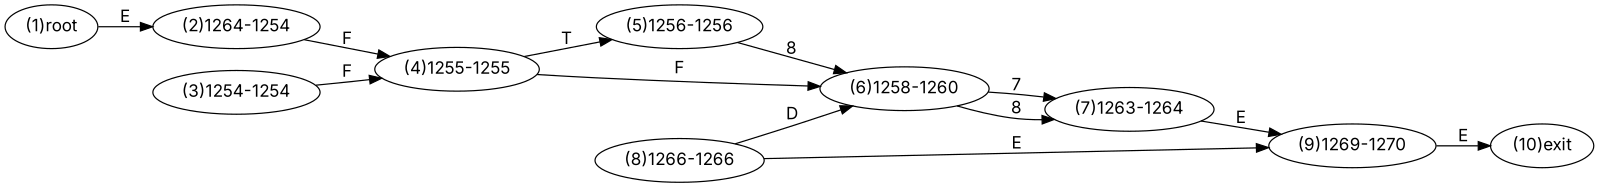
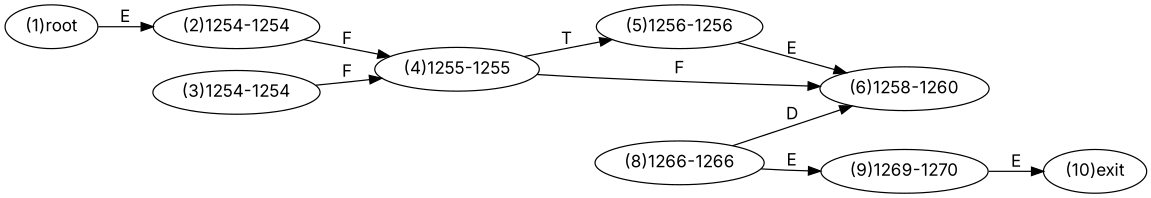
node "(2)1264-1254": label "(2)1264-1254" -> "(2)1254-1254"
edge "(5)1256-1256" -> "(6)1258-1260": label "8" -> "E"
node "(7)1263-1264": removed
